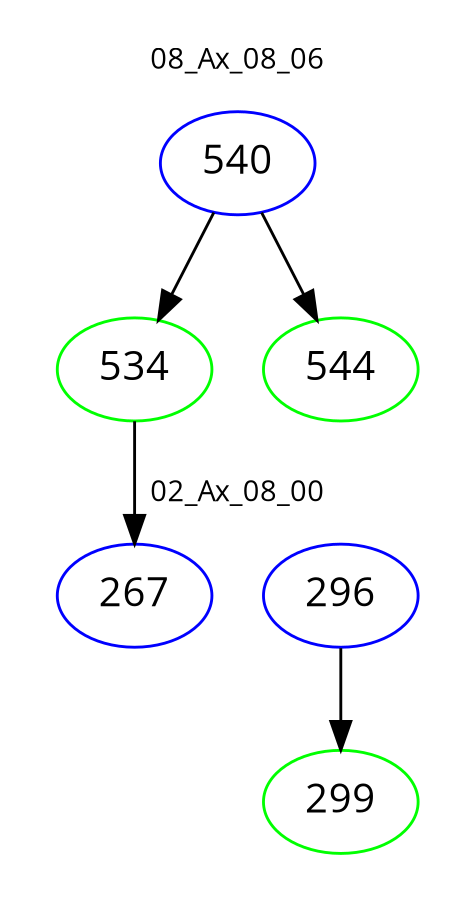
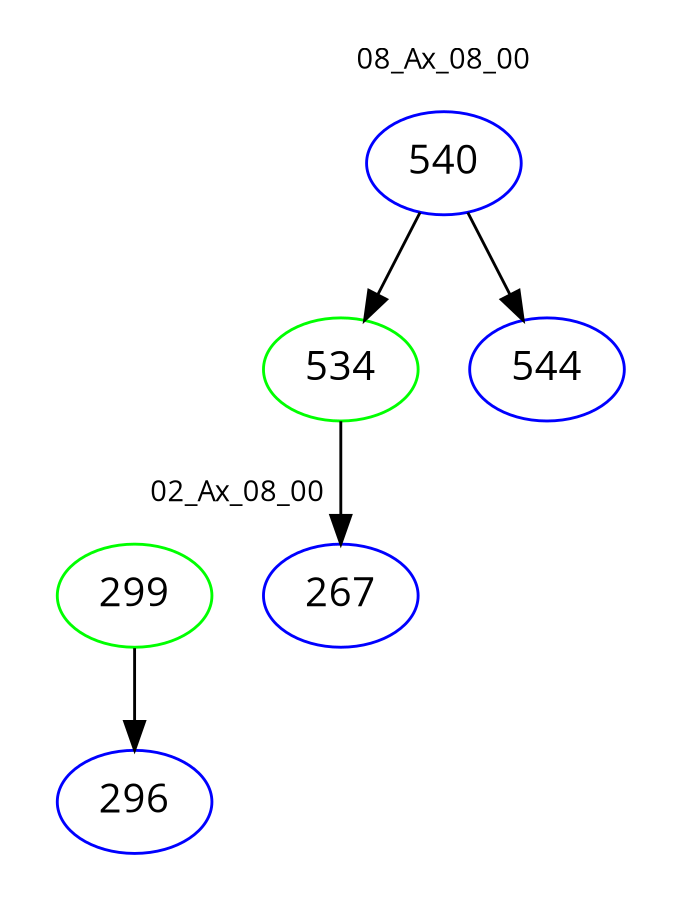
cluster "08_Ax_08_06": label "08_Ax_08_06" -> "08_Ax_08_00"
node "544": color green -> blue
edge "296" -> "299": reversed
